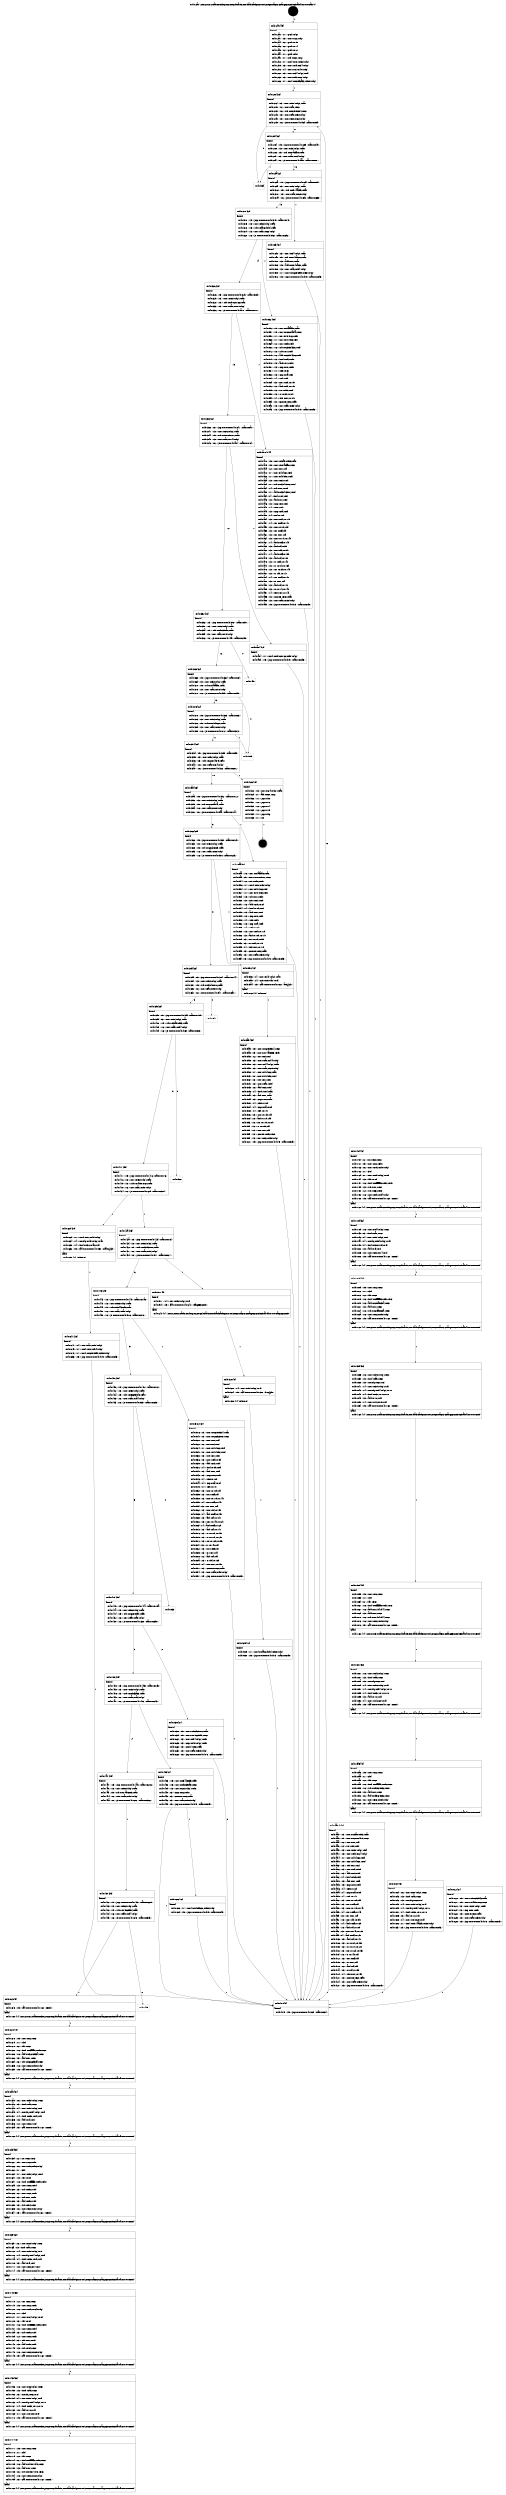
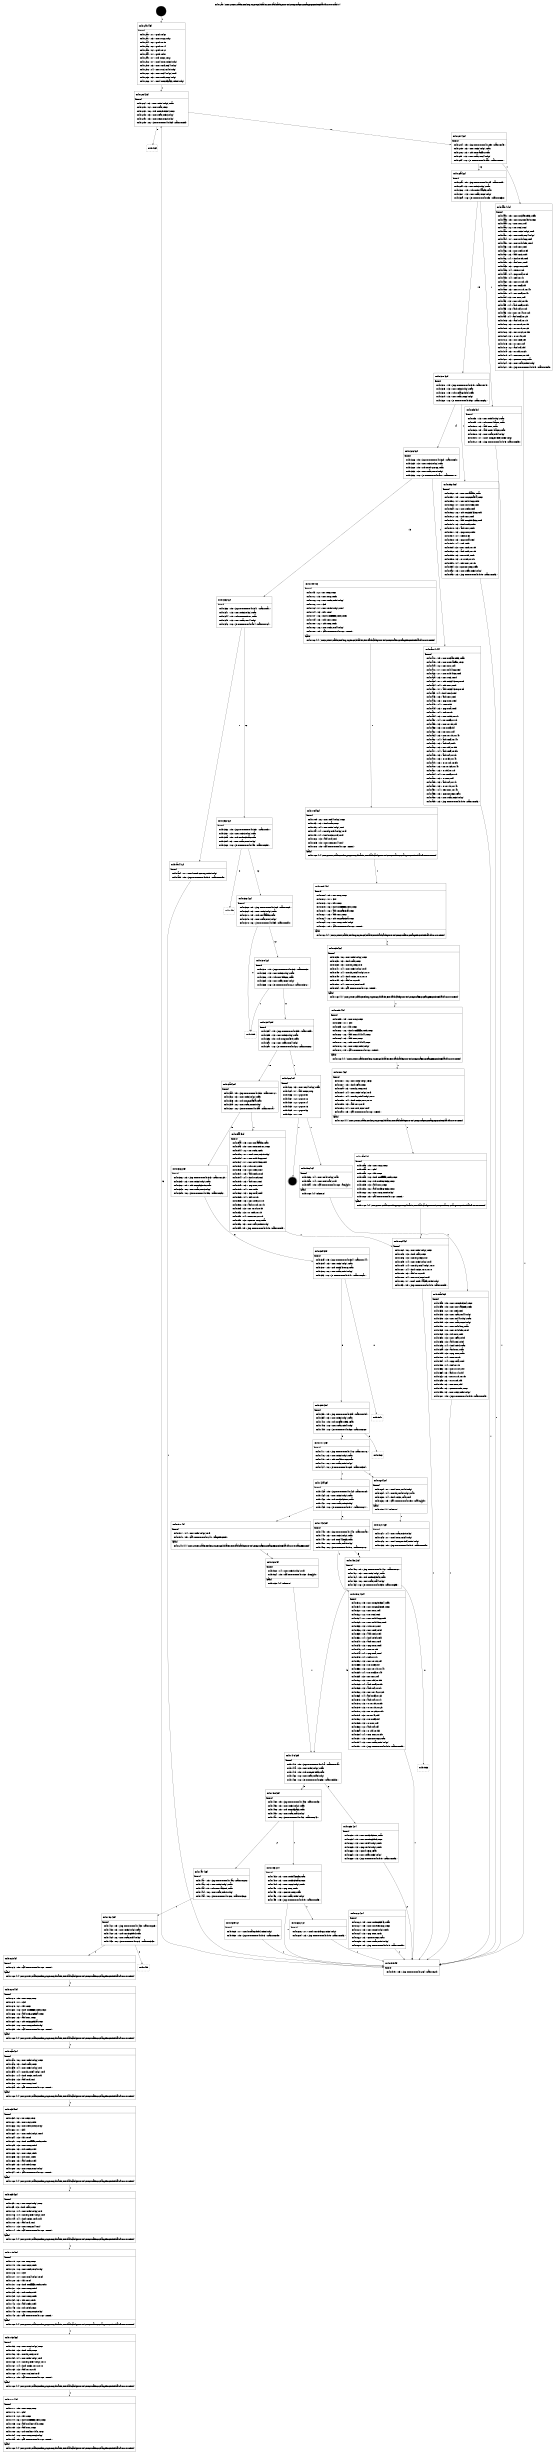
edge "0x4012e4 [22]" -> "0x401b3f": now "0x4012e4 [22]" -> "0x401aa0 [140]"
edge "0x4013c6 [25]" -> "0x40159c [13]": now "0x401b2c [19]" -> "0x40159c [13]"
edge "0x4019aa [90]" -> "0x401b75 [5]": now "0x4019aa [90]" -> "0x4018cd [43]"
edge "0x401920 [9]" -> "0x401929 [12]": now "0x401920 [9]" -> "0x401475 [25]"
edge "0x401641 [23]" -> "0x401b75 [5]": removed, label "1"
